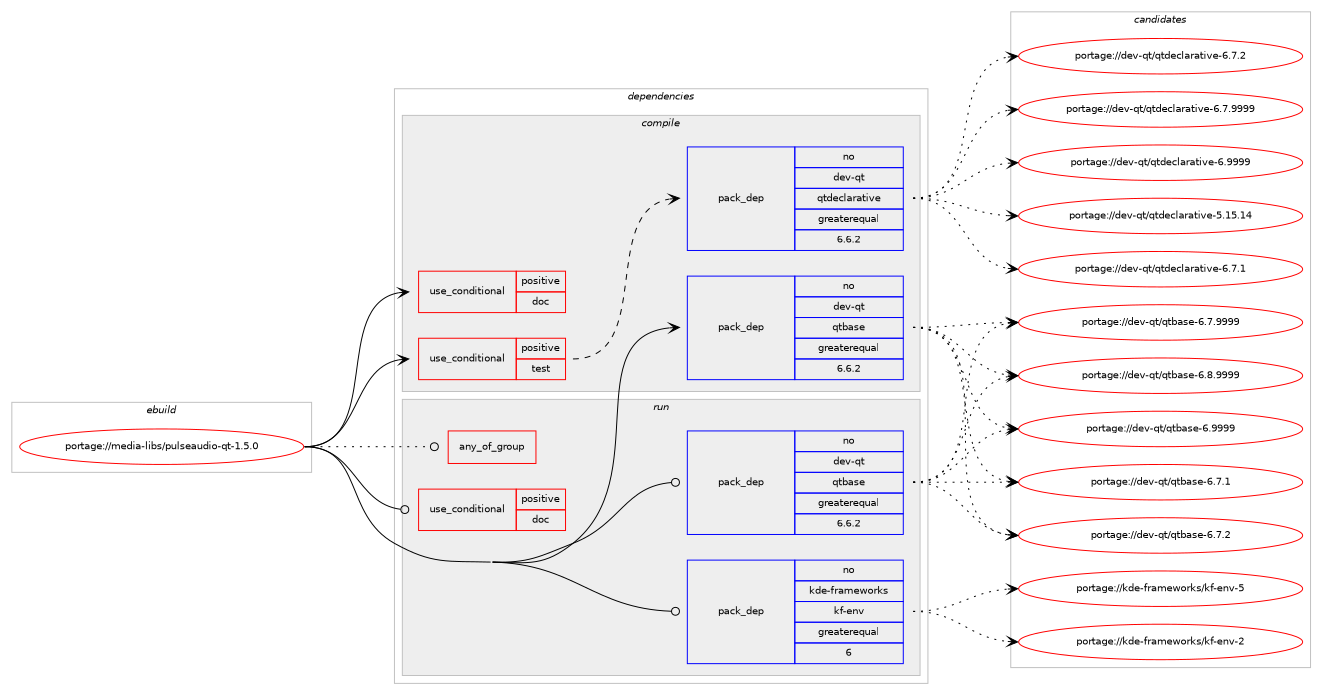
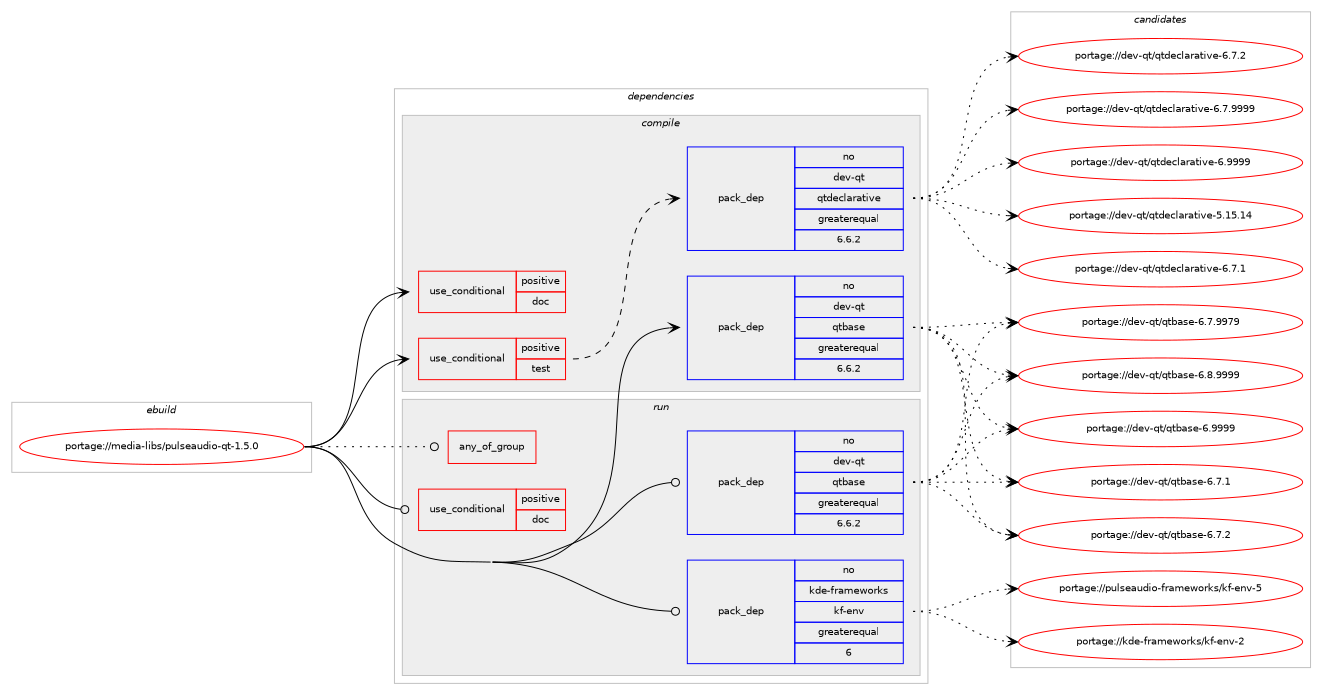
node "portage://dev-qt/qtbase-6.7.9999": label "portage://dev-qt/qtbase-6.7.9999" -> "portage://dev-qt/qtbase-6.7.9979"
node "portage://kde-frameworks/kf-env-5": label "portage://kde-frameworks/kf-env-5" -> "portage://pulseaudio-frameworks/kf-env-5"
